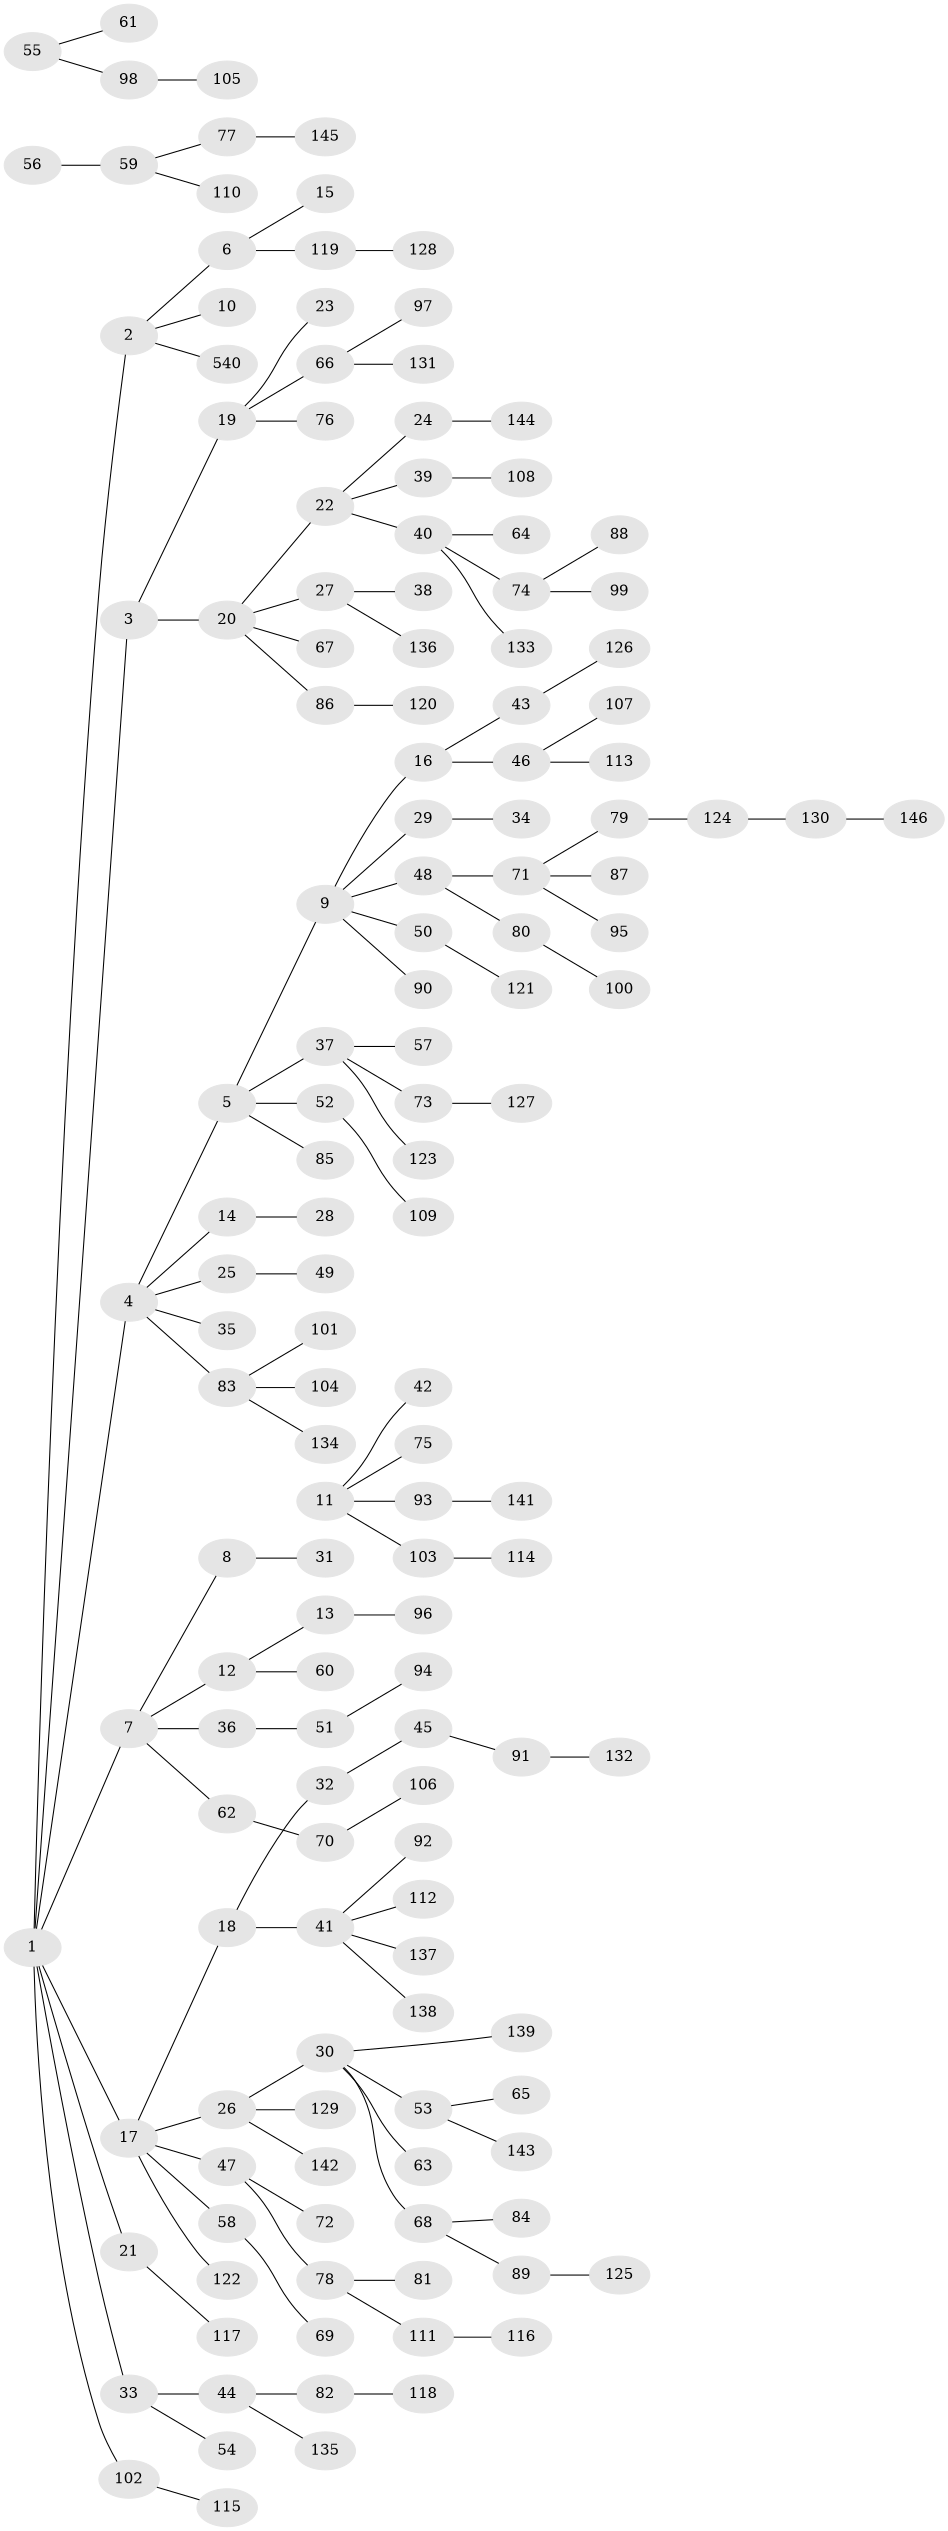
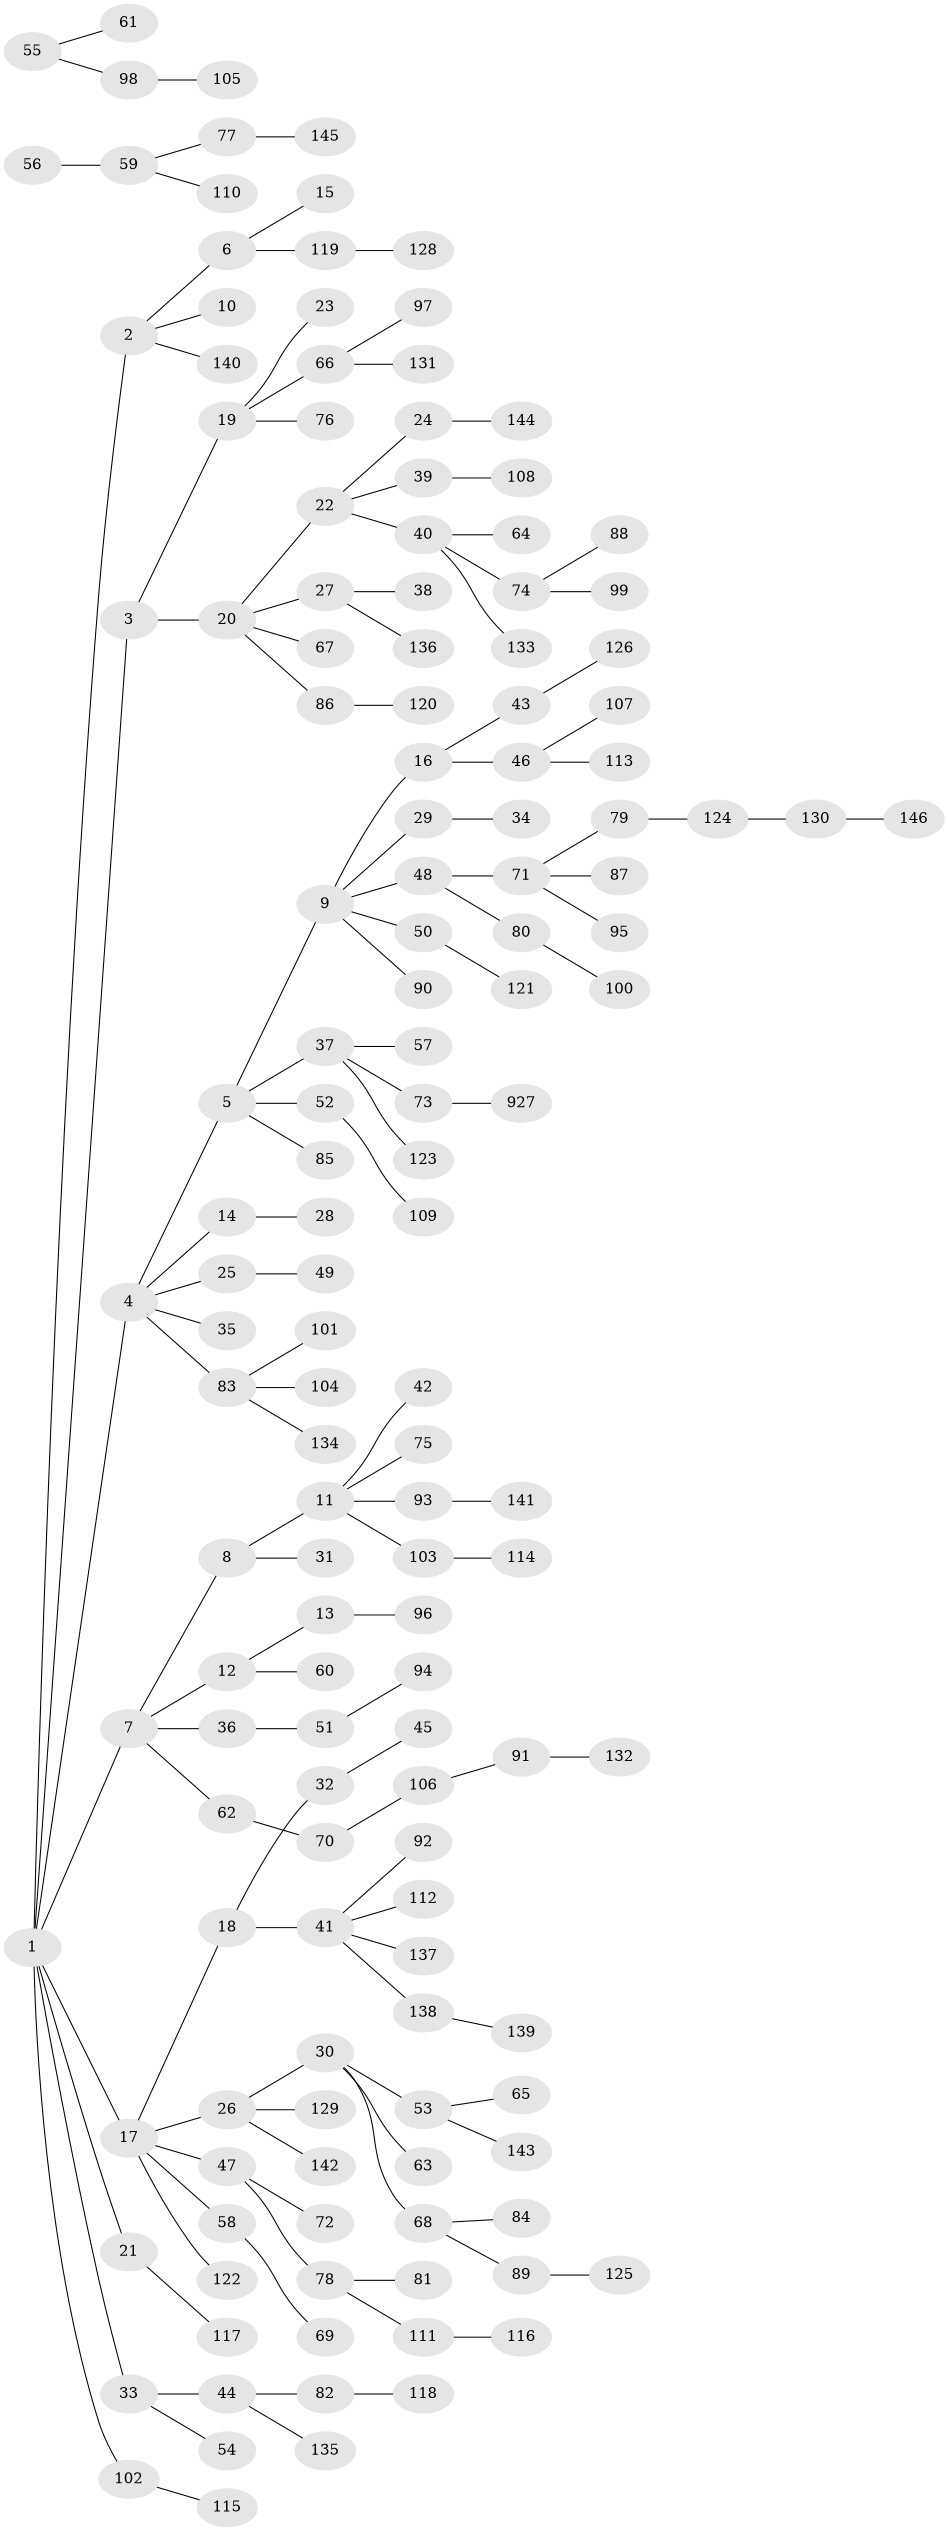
node "540": label "540" -> "140"
node "127": label "127" -> "927"
edge "11" -- "8": added
edge "45" -- "91": now "106" -- "91"
edge "139" -- "30": now "139" -- "138"
